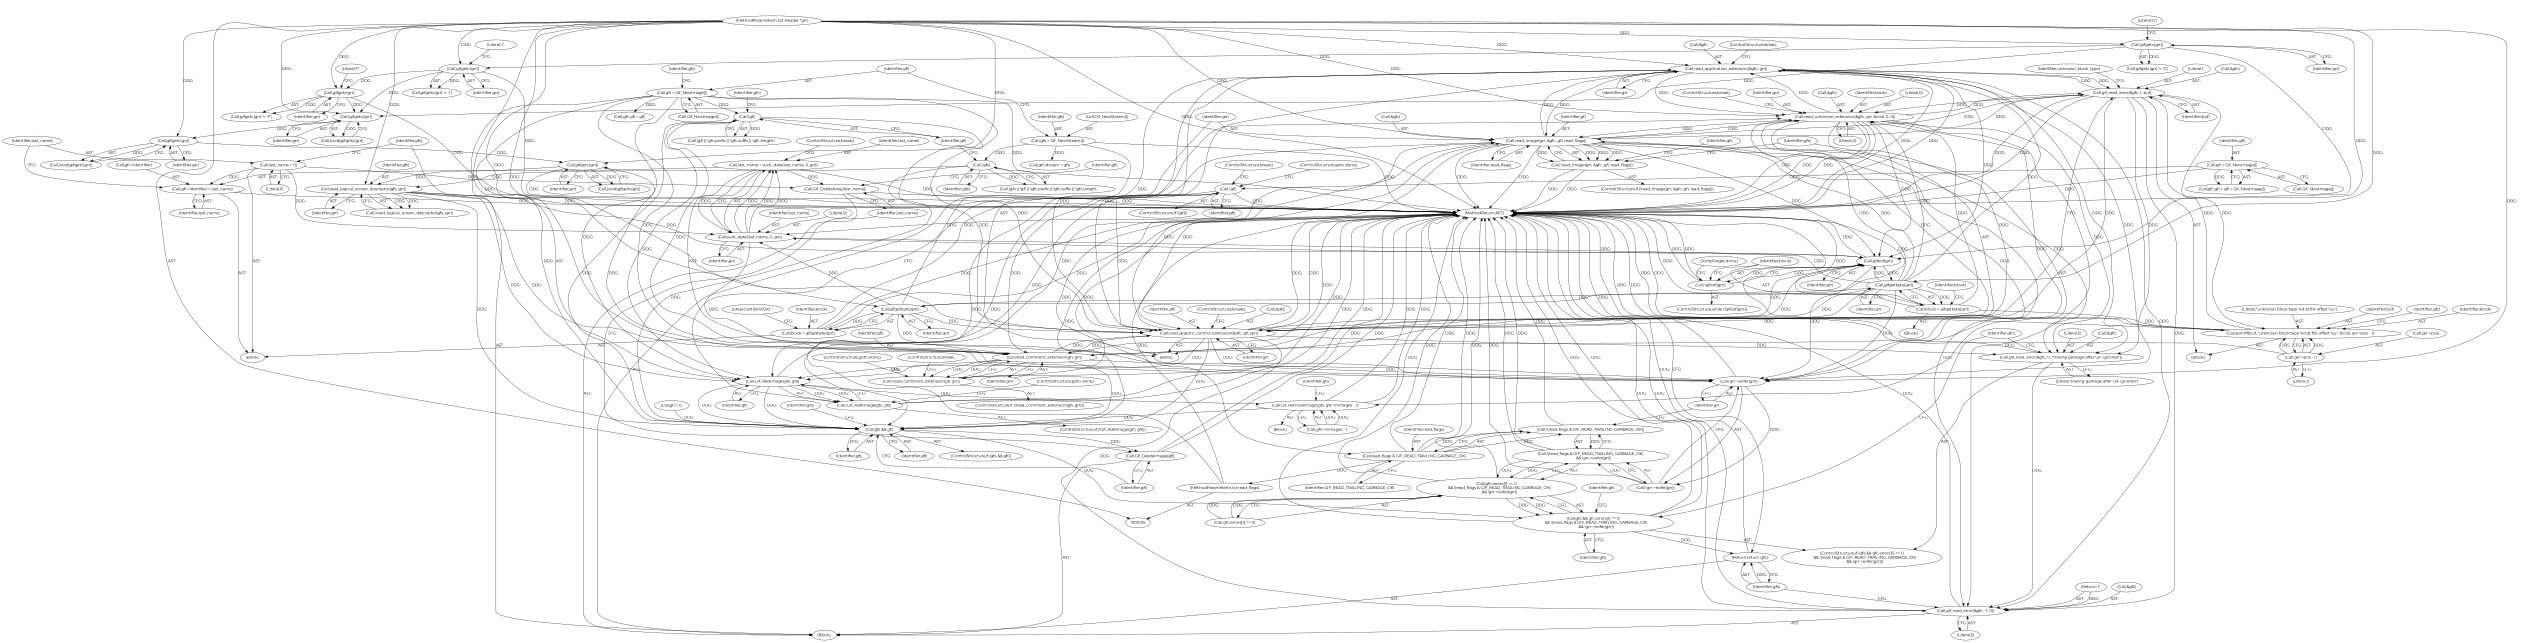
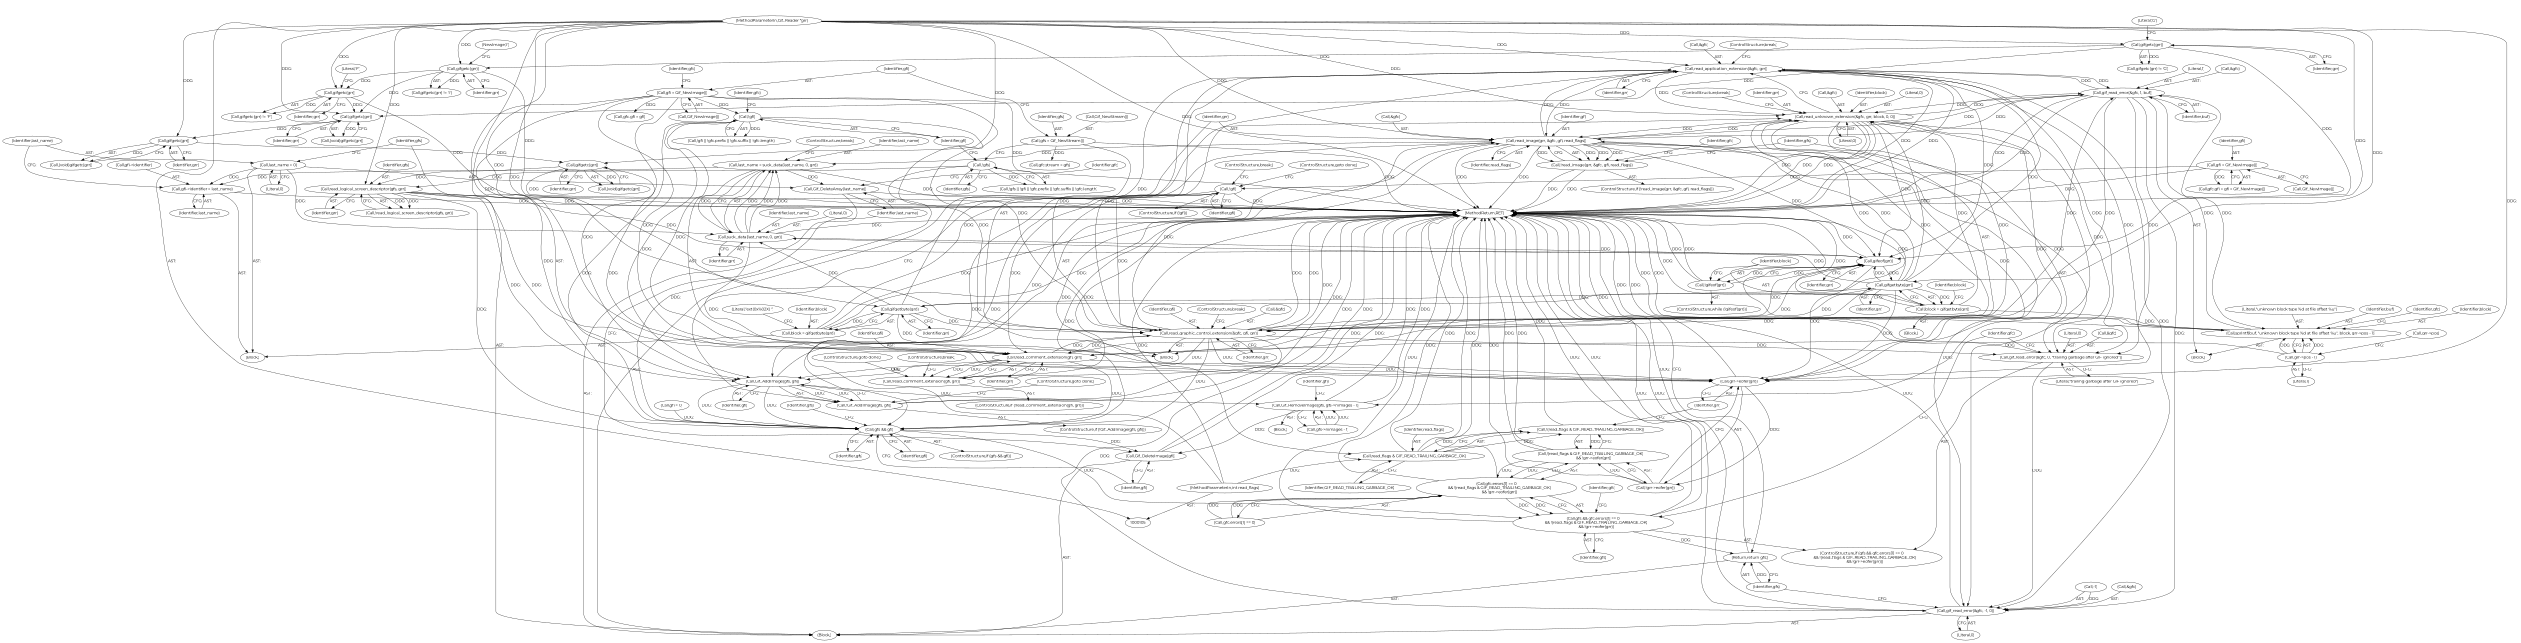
node "(Literal,'I')": label "(Literal,'I')" -> "(NewImage,'I')"
node "(Identifier,unknown_block_type)": removed
edge "(Call,read_unknown_extension(&gfc, grr, block, 0, 0))" -> "(Call,read_application_extension(&gfc, grr))": label "DDG: " -> "CFG: "
edge "(Call,gfs = Gif_NewStream())" -> "(Call,!gfs)": label "DDG: " -> "CFG: "
edge "(Call,last_name = suck_data(last_name, 0, grr))" -> "(Call,gfi->identifier = last_name)": label "AST: " -> "DDG: "
edge "(Call,last_name = 0)" -> "(Call,Gif_DeleteArray(last_name))": label "DDG: " -> "AST: "
edge "(Call,read_graphic_control_extension(&gfc, gfi, grr))" -> "(Call,gif_read_error(&gfc, 1, buf))": label "CFG: " -> "DDG: "
edge "(Call,read_image(grr, &gfc, gfi, read_flags))" -> "(Call,read_graphic_control_extension(&gfc, gfi, grr))": now "(Call,read_image(grr, &gfc, gfi, read_flags))" -> "(Call,last_name = suck_data(last_name, 0, grr))"
edge "(MethodReturn,RET)" -> "(Call,suck_data(last_name, 0, grr))": reversed
edge "(Call,Gif_AddImage(gfs, gfi))" -> "(Call,read_image(grr, &gfc, gfi, read_flags))": label "DDG: " -> "AST: "
node "(JumpTarget,done:)": removed
edge "(Call,grr->pos)" -> "(Call,grr->pos - 1)": label "AST: " -> "CFG: "
edge "(Call,Gif_RemoveImage(gfs, gfs->nimages - 1))" -> "(Call,gfs && gfi)": now "(Call,Gif_RemoveImage(gfs, gfs->nimages - 1))" -> "(Call,Gif_DeleteImage(gfi))"
edge "(Call,read_flags & GIF_READ_TRAILING_GARBAGE_OK)" -> "(MethodParameterIn,int read_flags)": reversed
node "(Return,-1)": label "(Return,-1)" -> "(Call,-1)"
